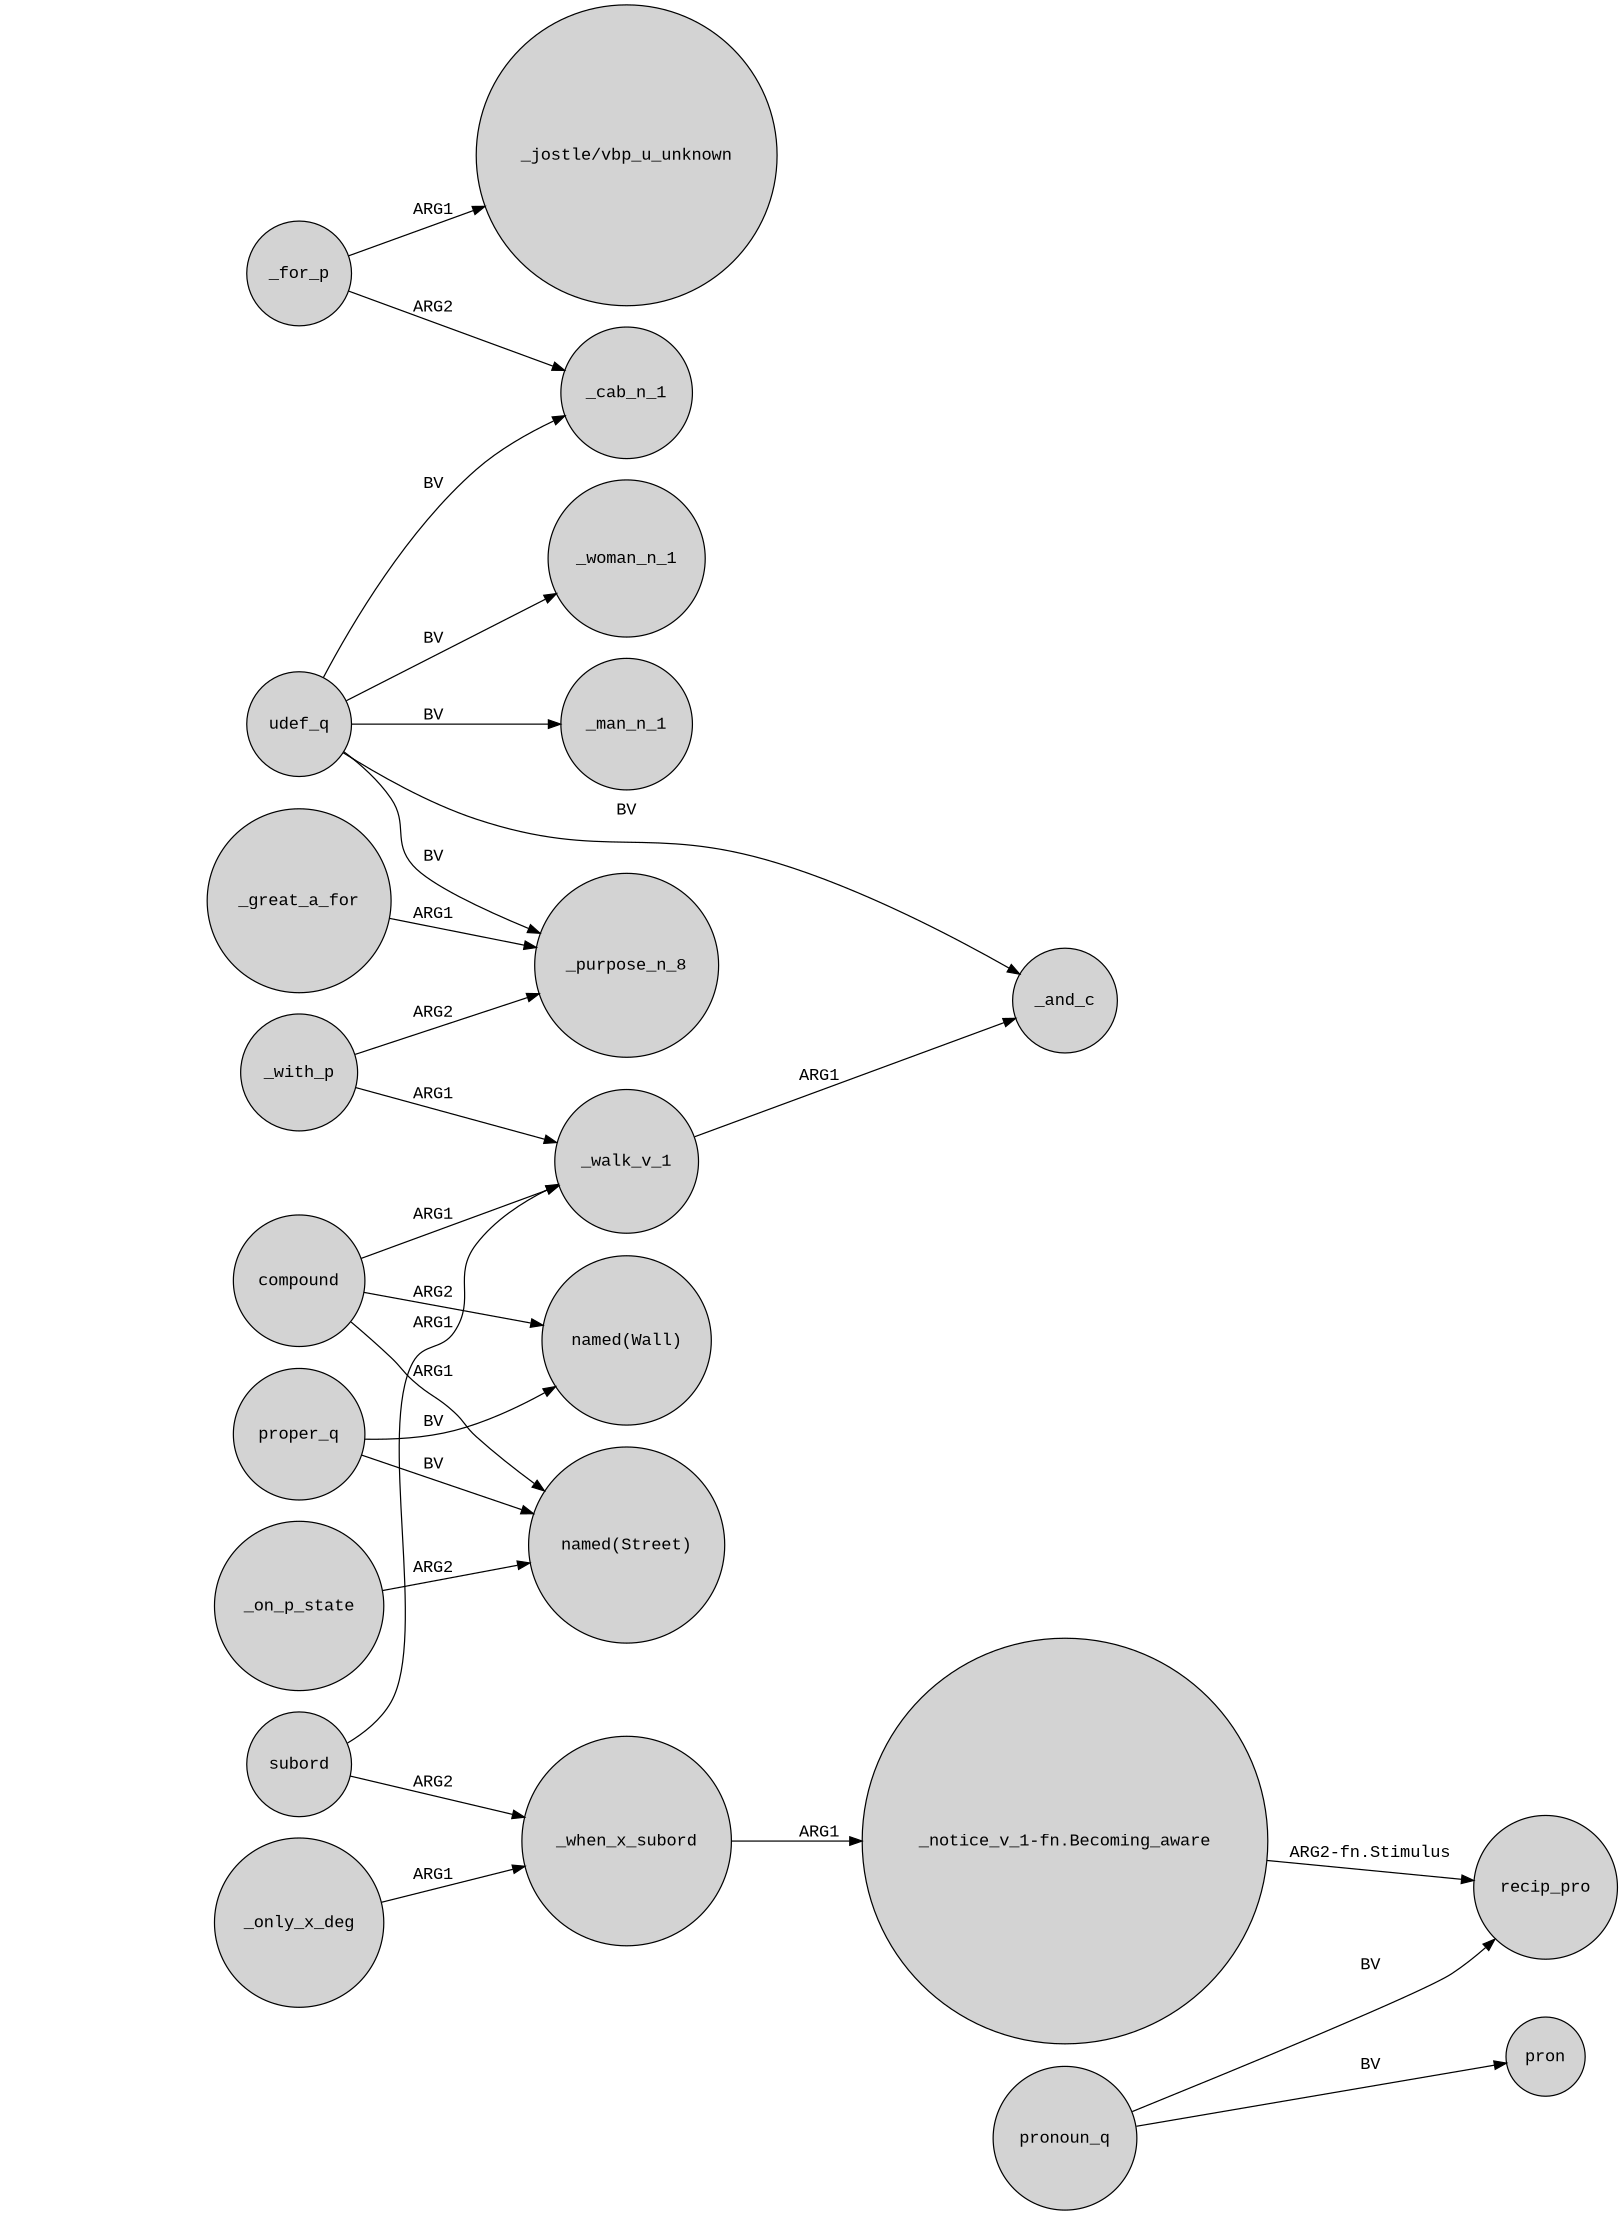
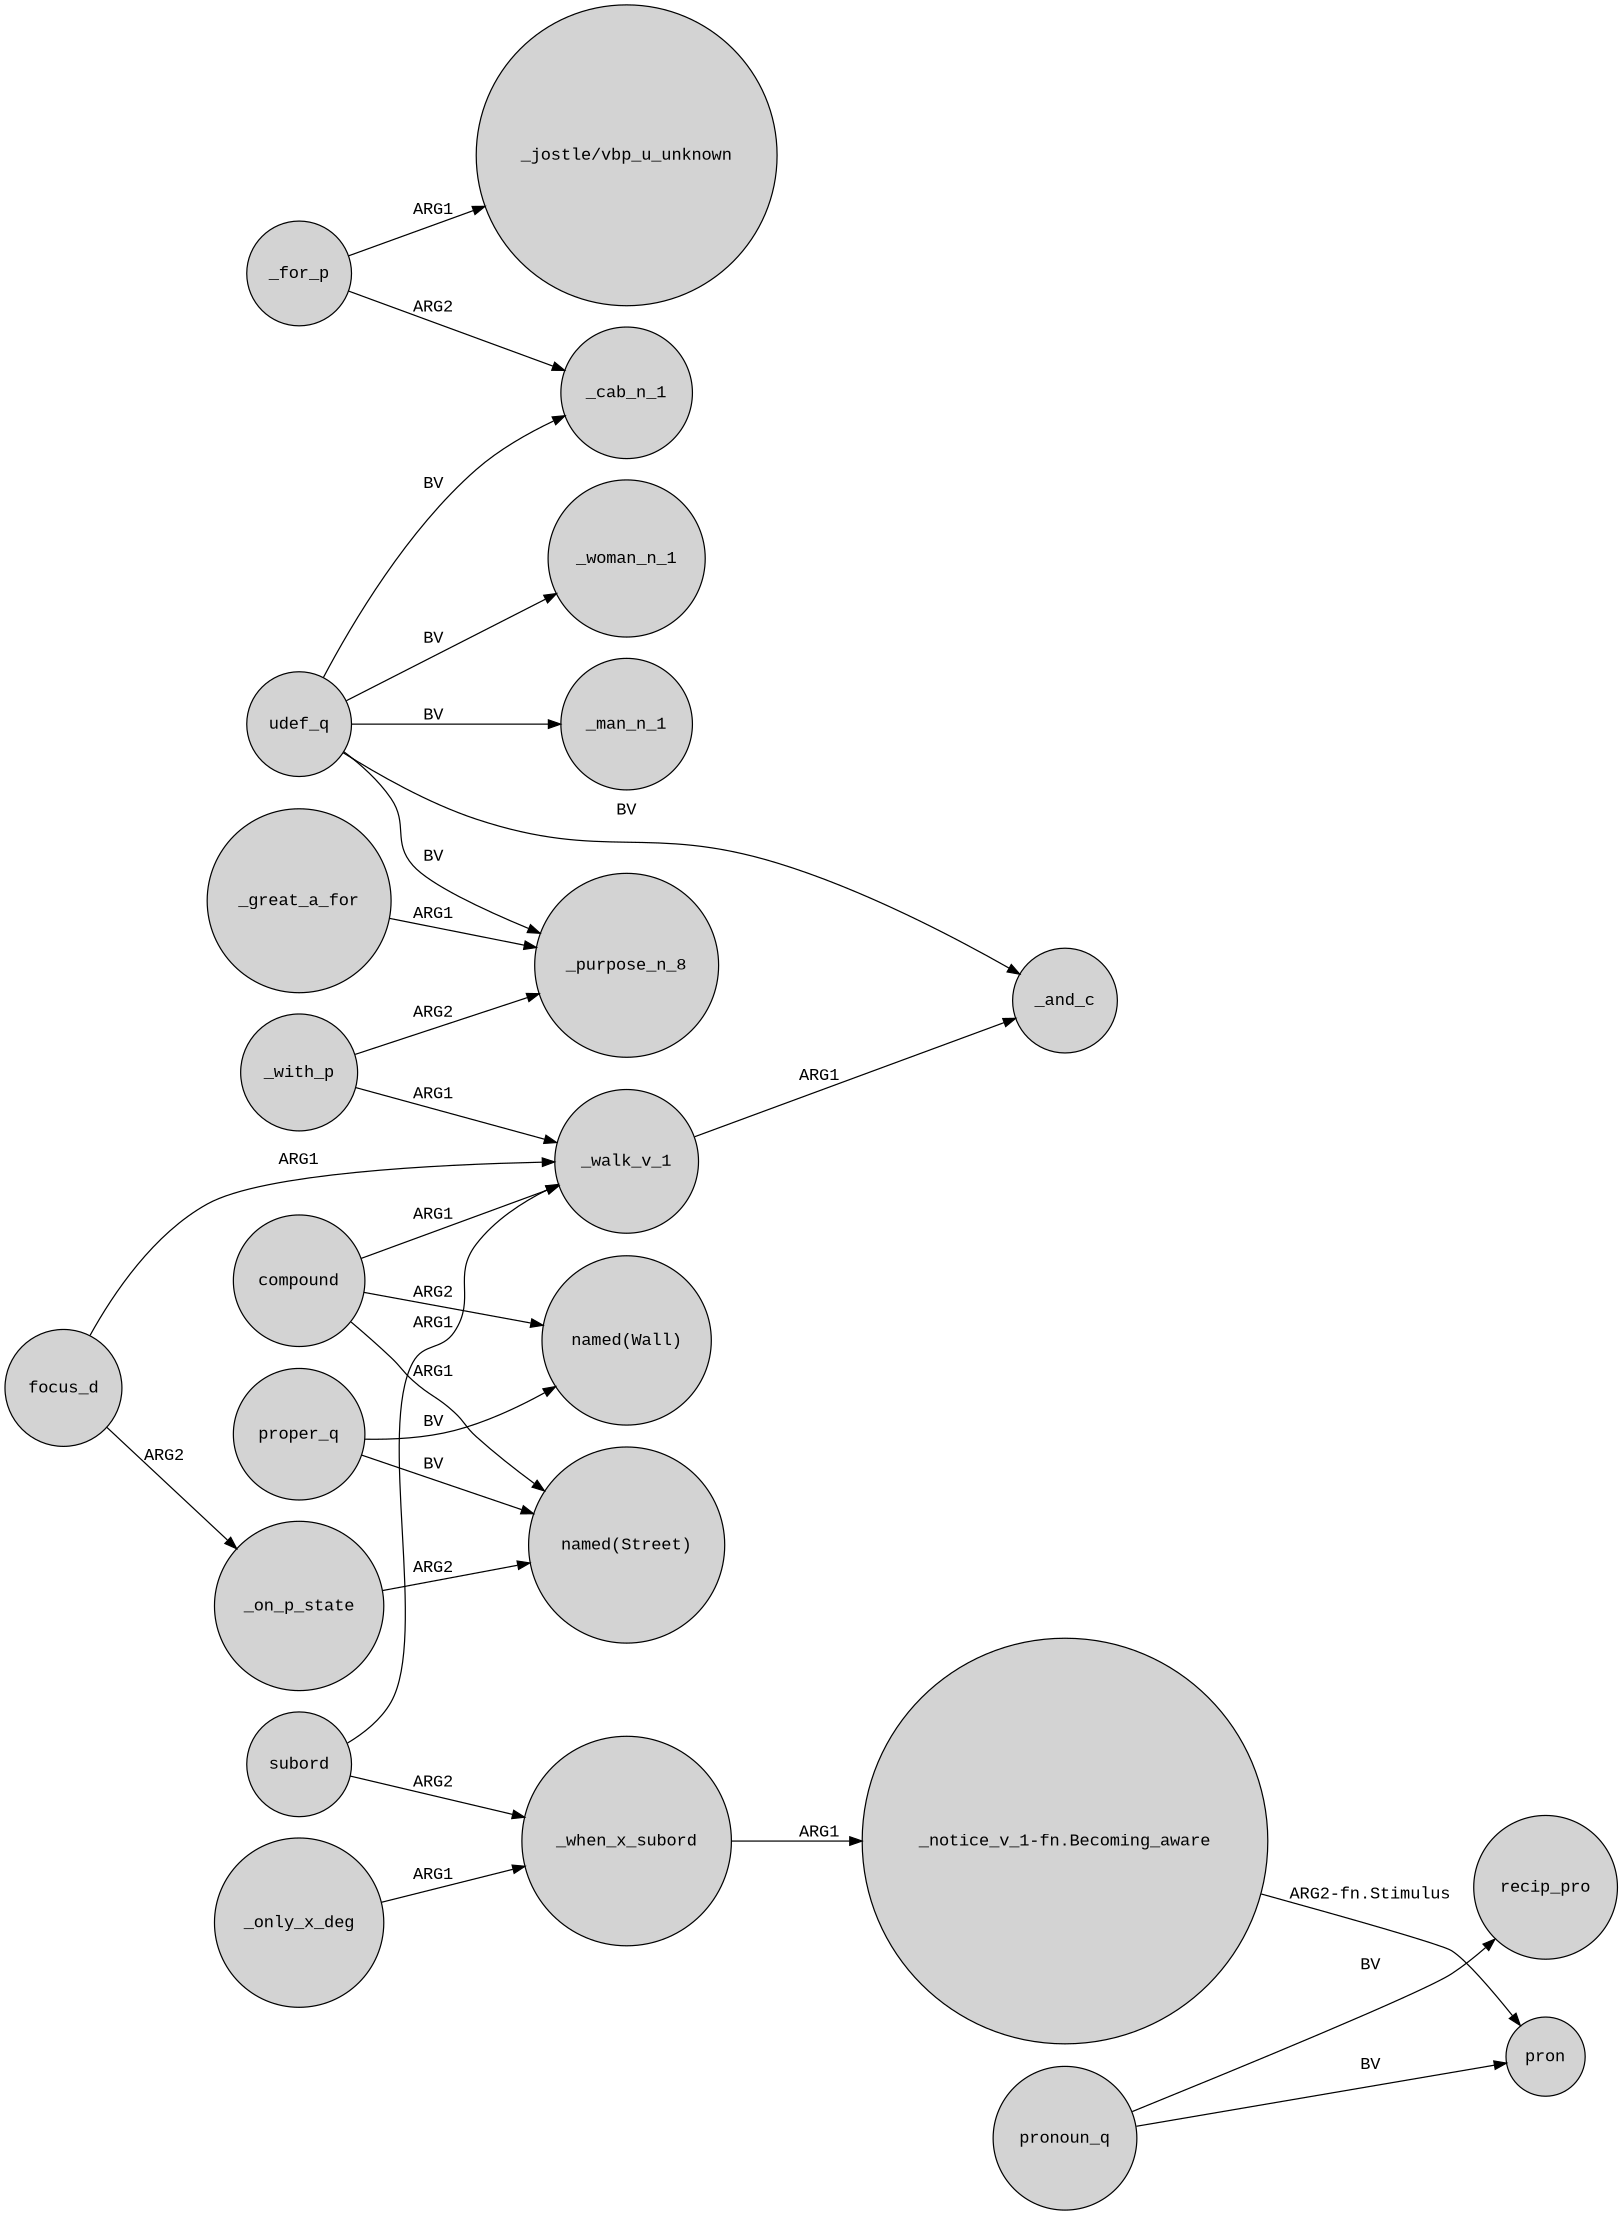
node "focus_d": added
edge "_notice_v_1-fn.Becoming_aware" -> "recip_pro": now "_notice_v_1-fn.Becoming_aware" -> "pron"
